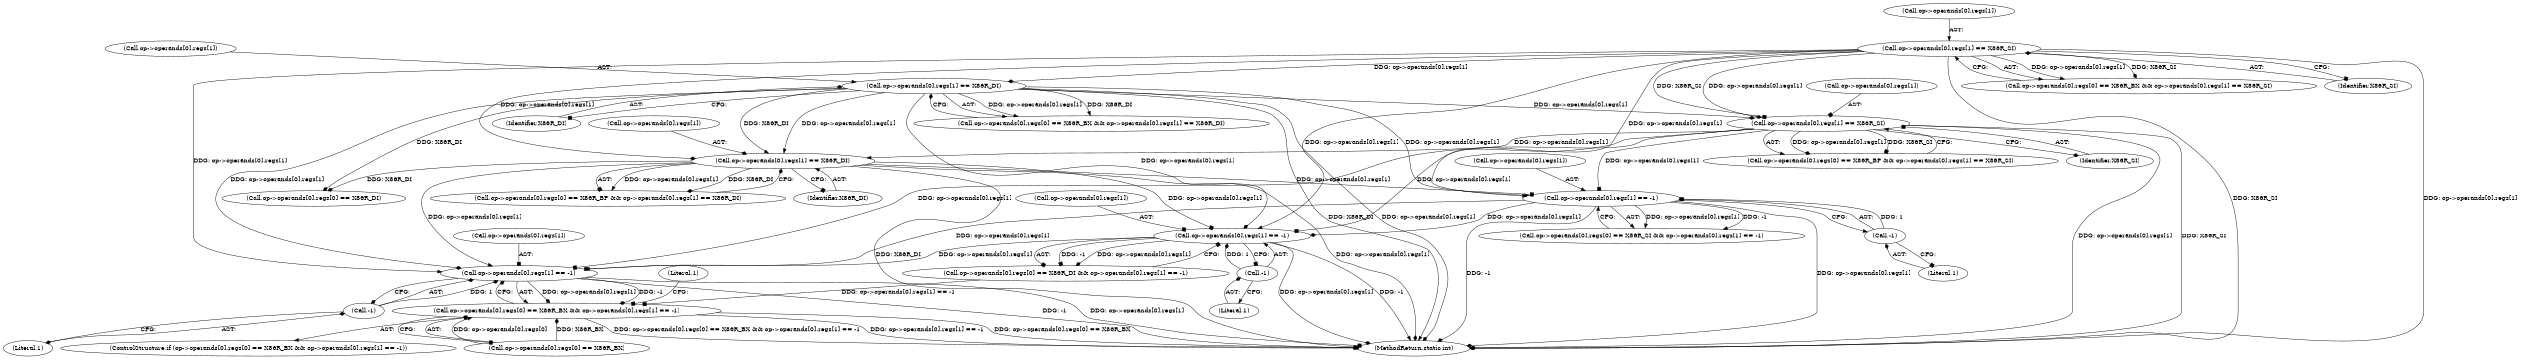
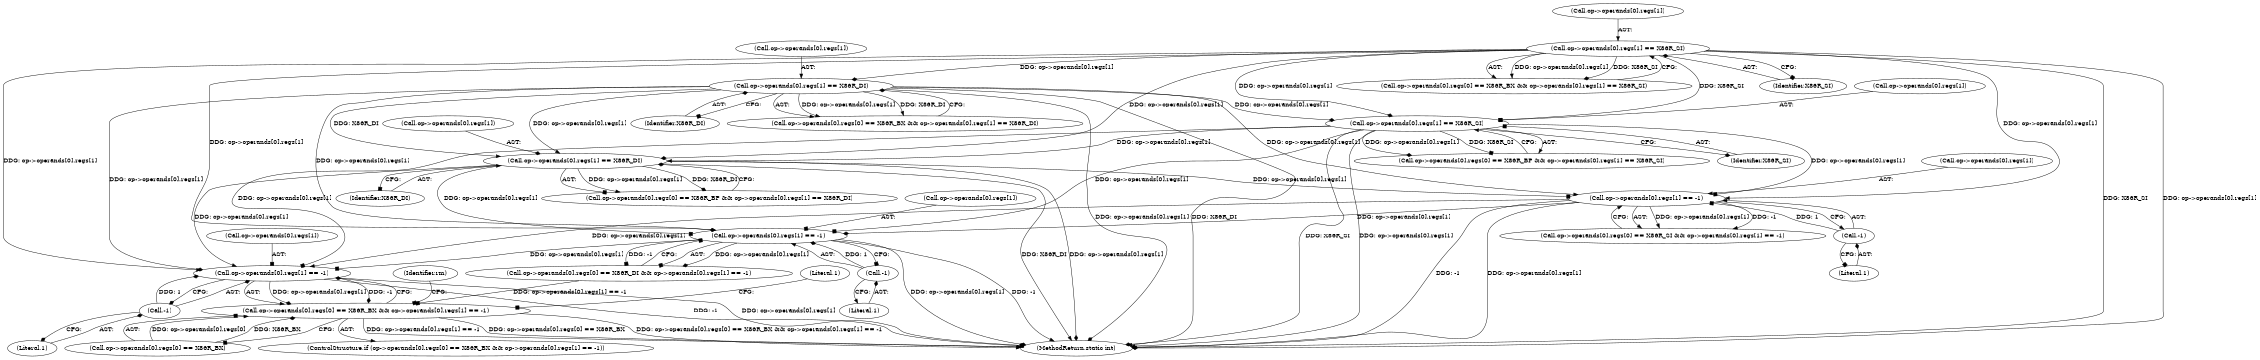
node "(Call,op->operands[0].regs[0] == X86R_DI)": removed
node "(Identifier,rm)": added
